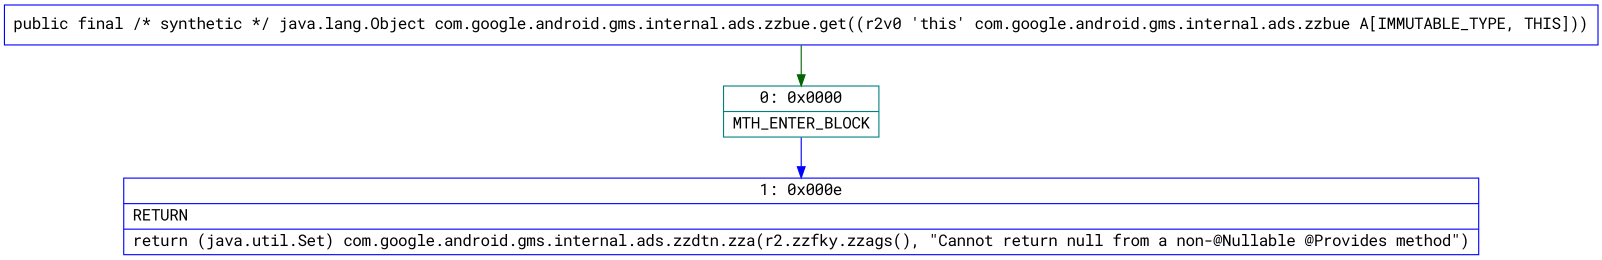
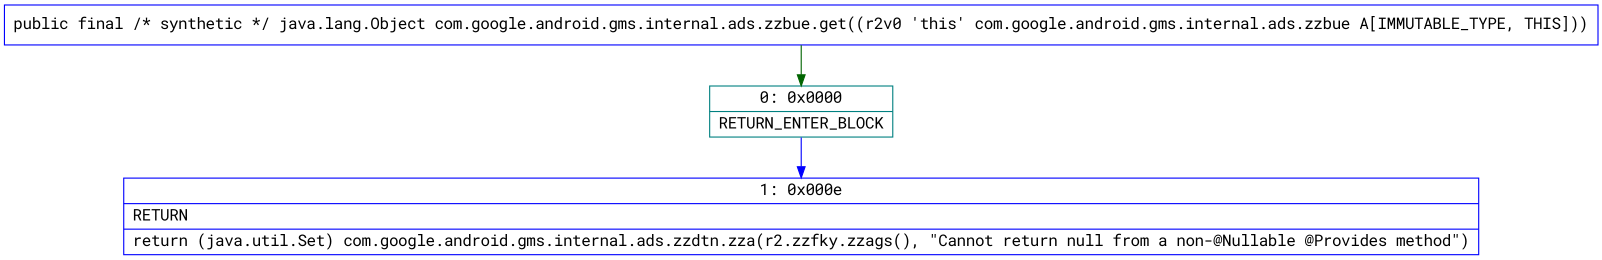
node "0: 0x0000": text "MTH_ENTER_BLOCK" -> "RETURN_ENTER_BLOCK"
